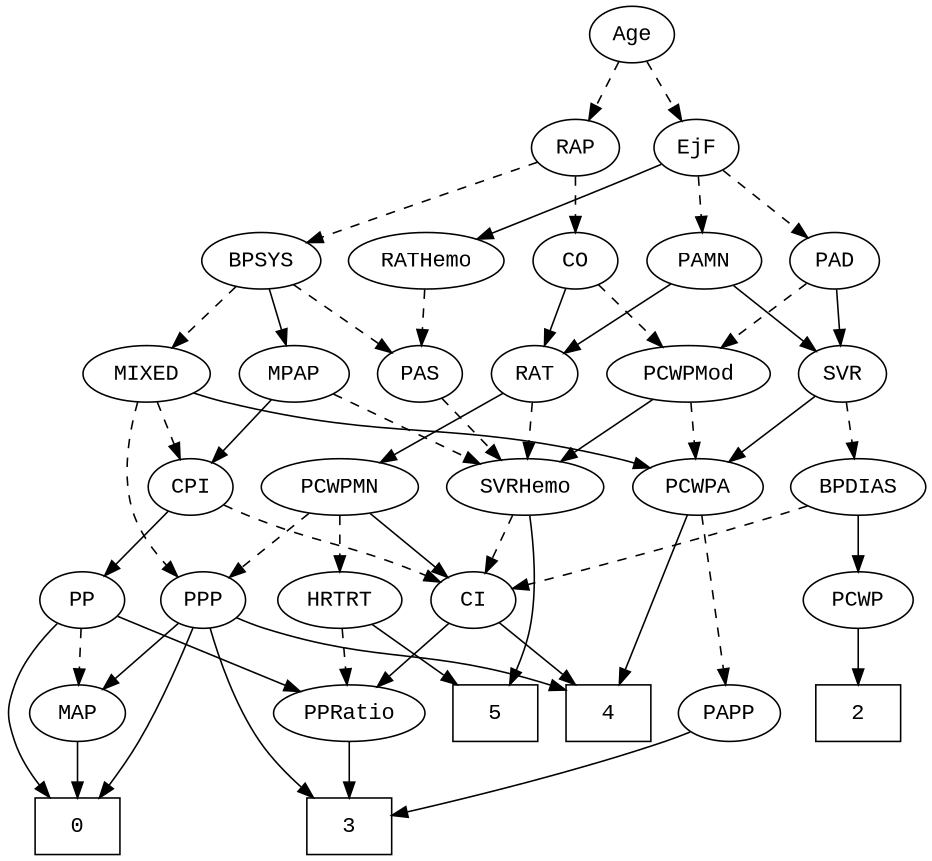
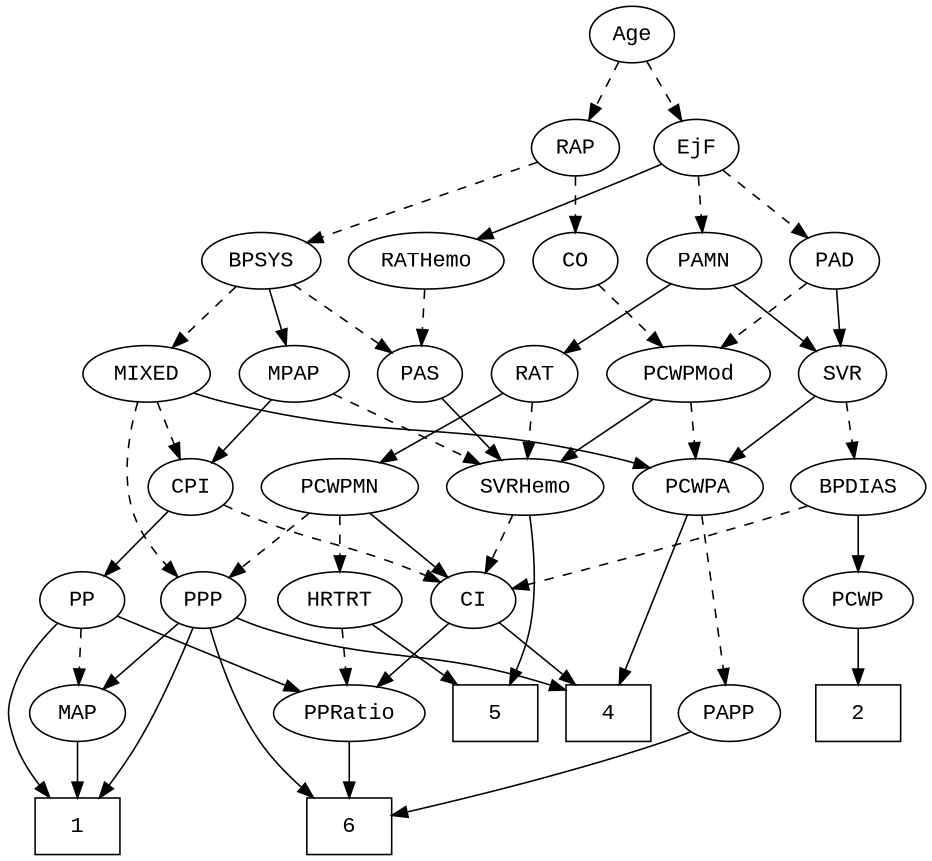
edge "CO" -> "RAT": removed
edge "PAS" -> "SVRHemo": style dashed -> solid
node "0": label "0" -> "1"
node "3": label "3" -> "6"
